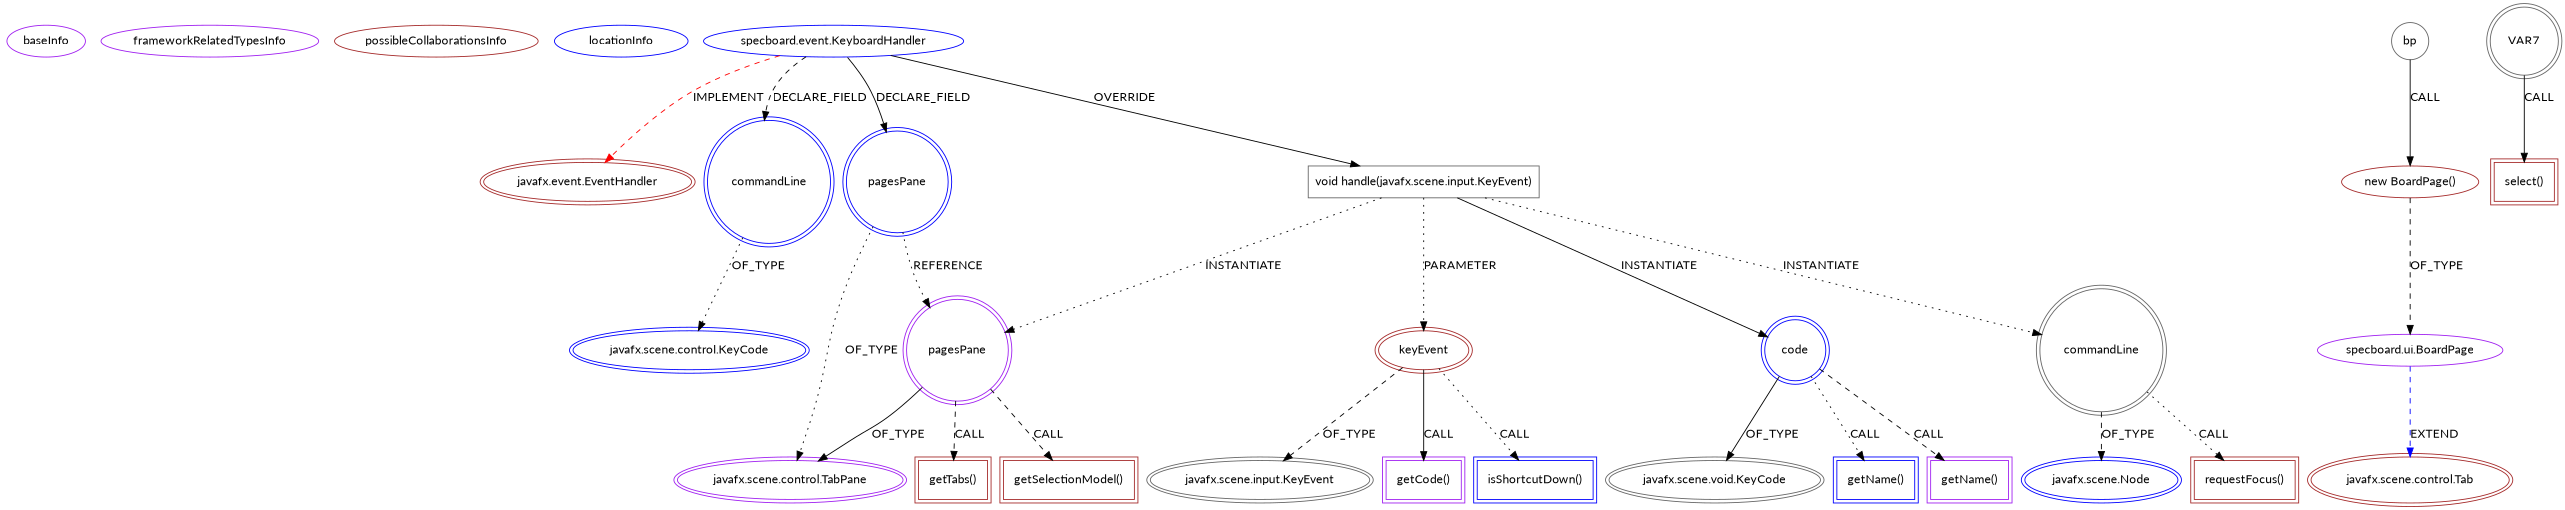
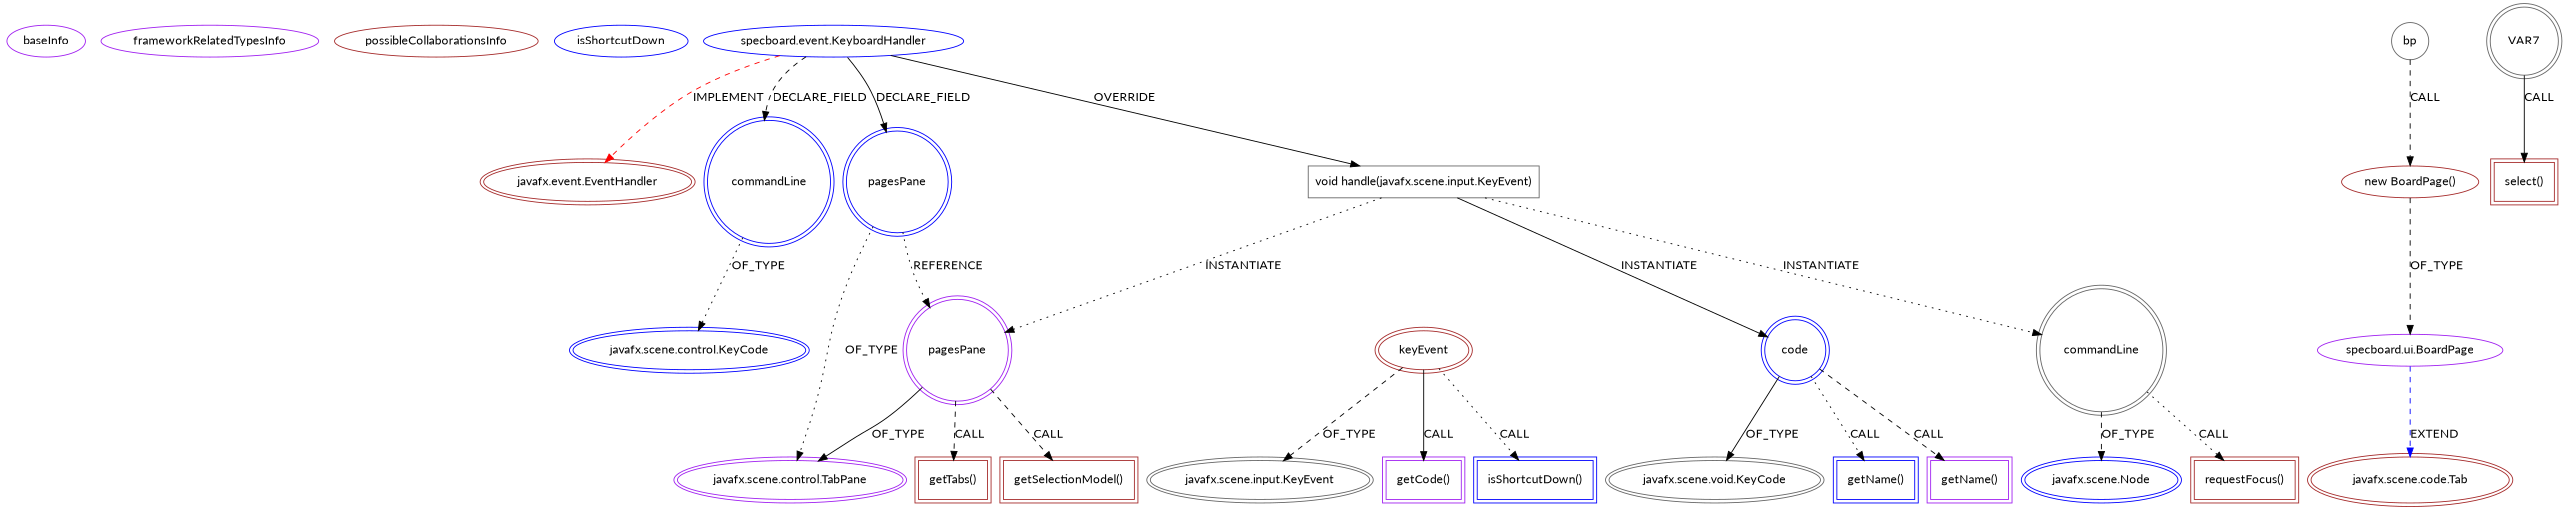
node "locationInfo": label "locationInfo" -> "isShortcutDown"
edge "bp" -> "new BoardPage()": style solid -> dashed
edge "void handle(javafx.scene.input.KeyEvent)" -> "keyEvent": removed, label "PARAMETER"
node "javafx.scene.control.Tab": label "javafx.scene.control.Tab" -> "javafx.scene.code.Tab"
